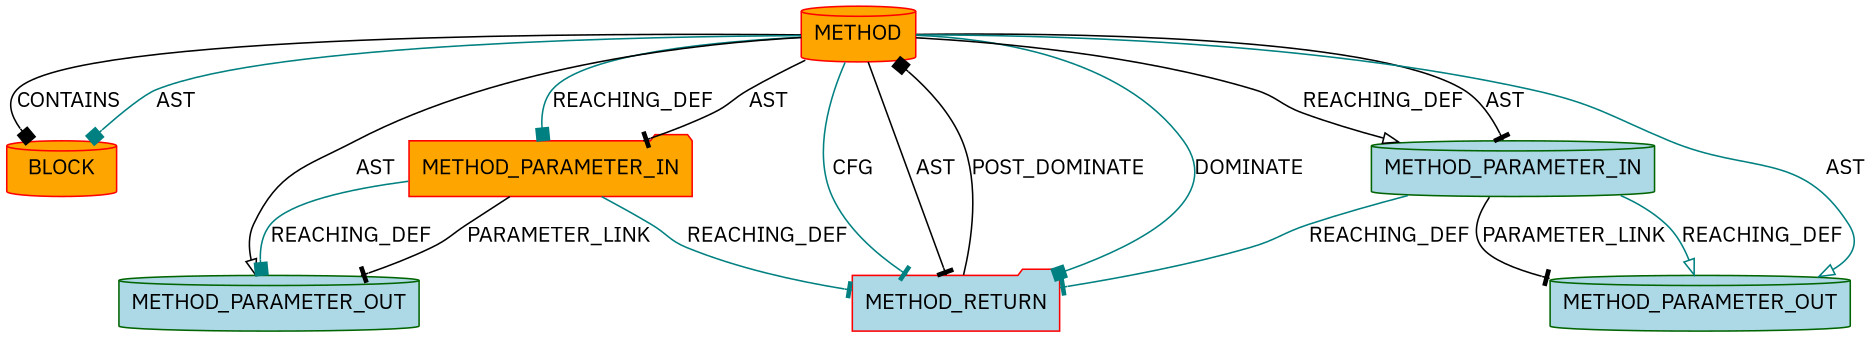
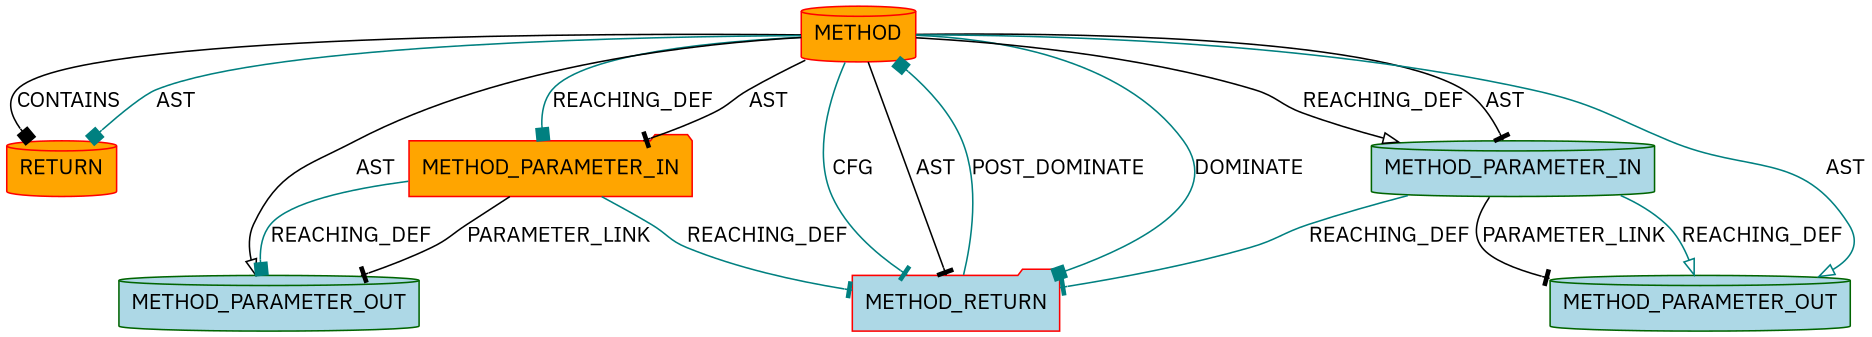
edge "METHOD_RETURN" -> "METHOD": color black -> teal
node "BLOCK": label "BLOCK" -> "RETURN"
